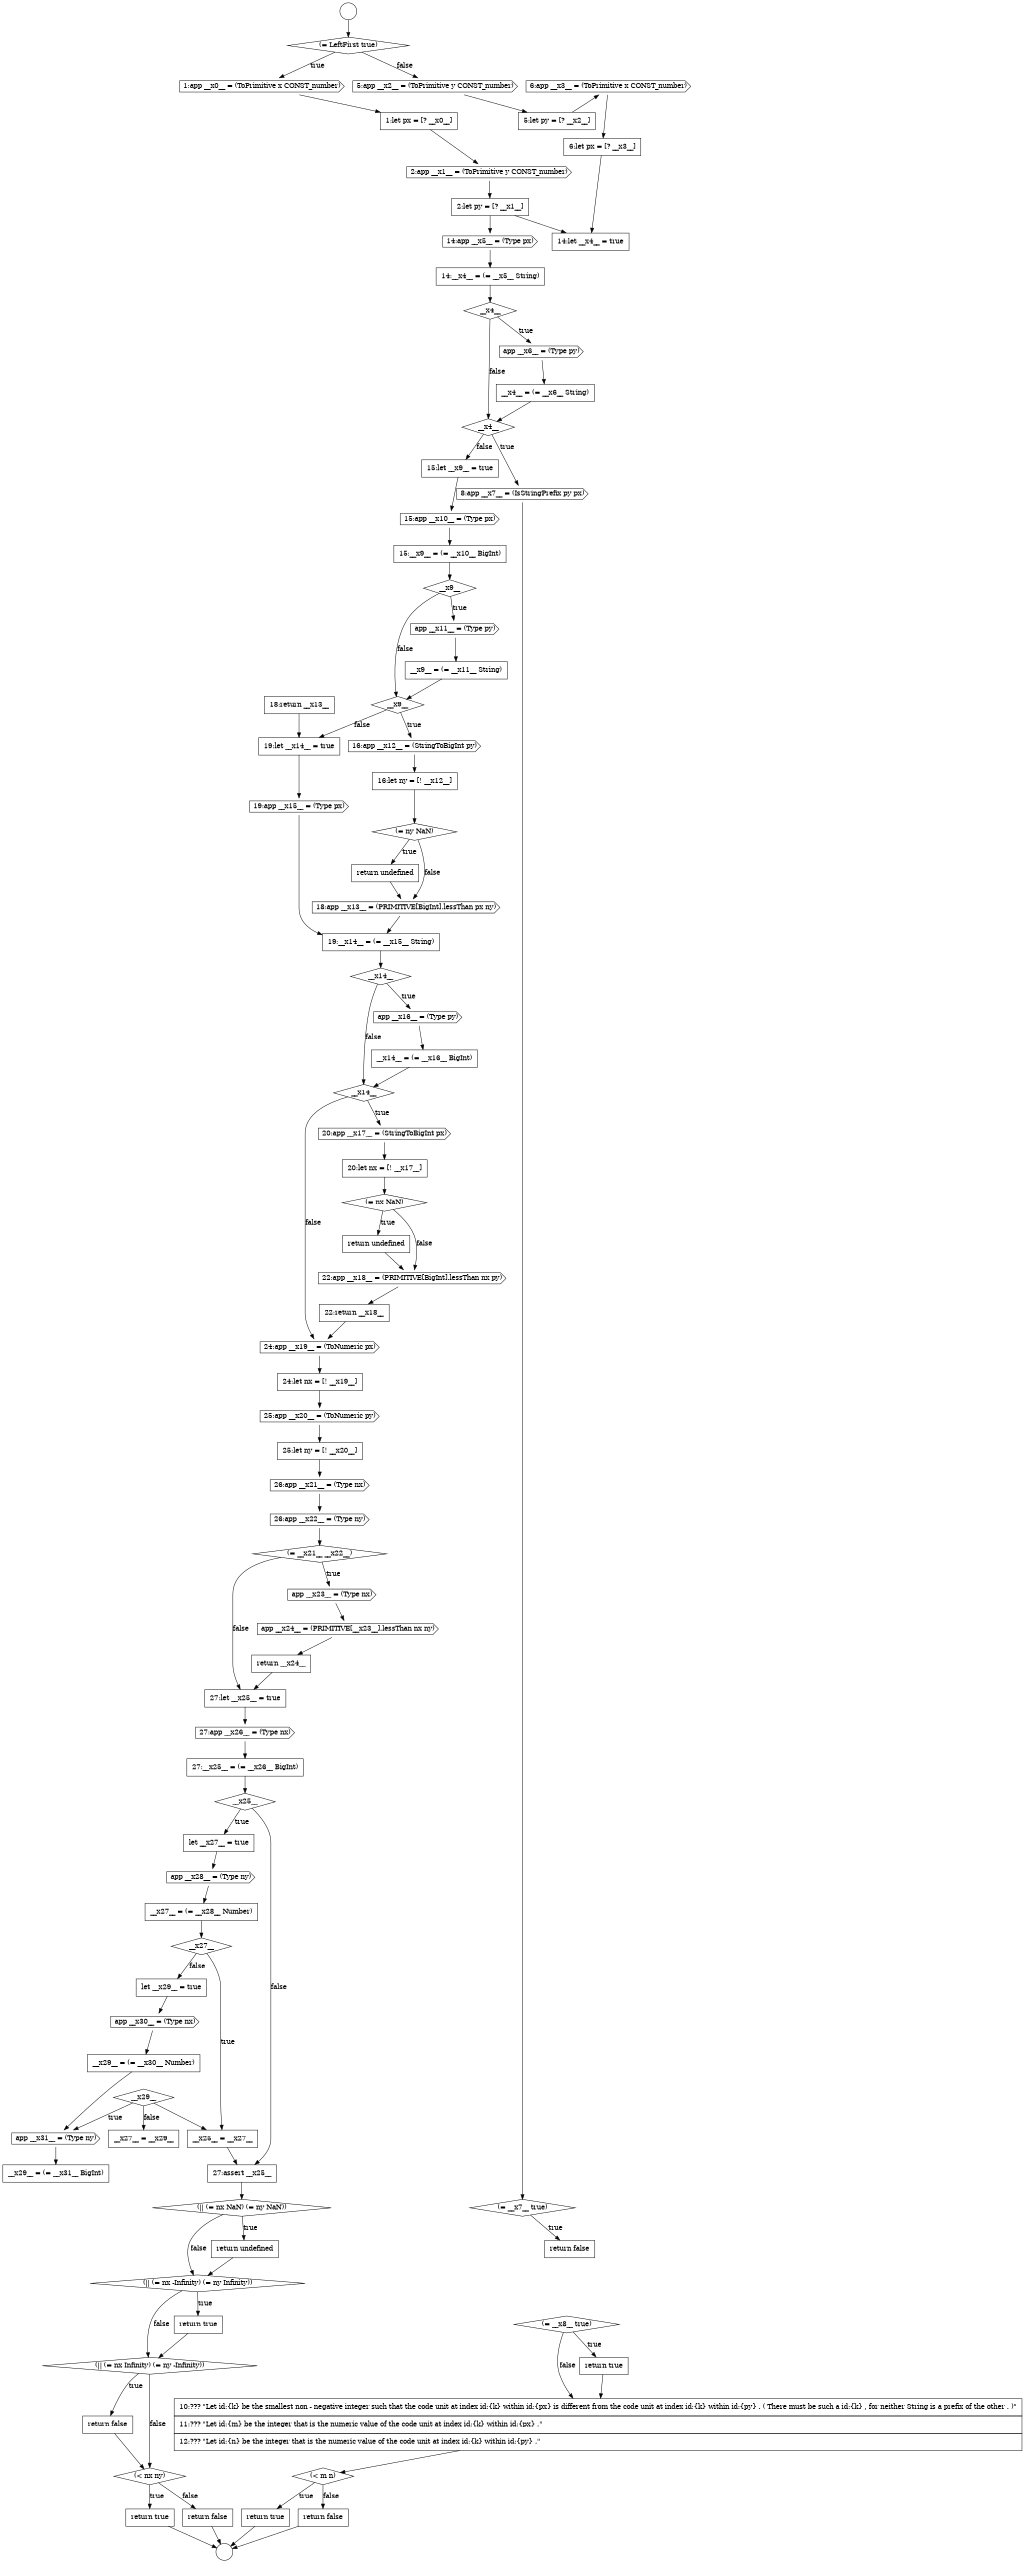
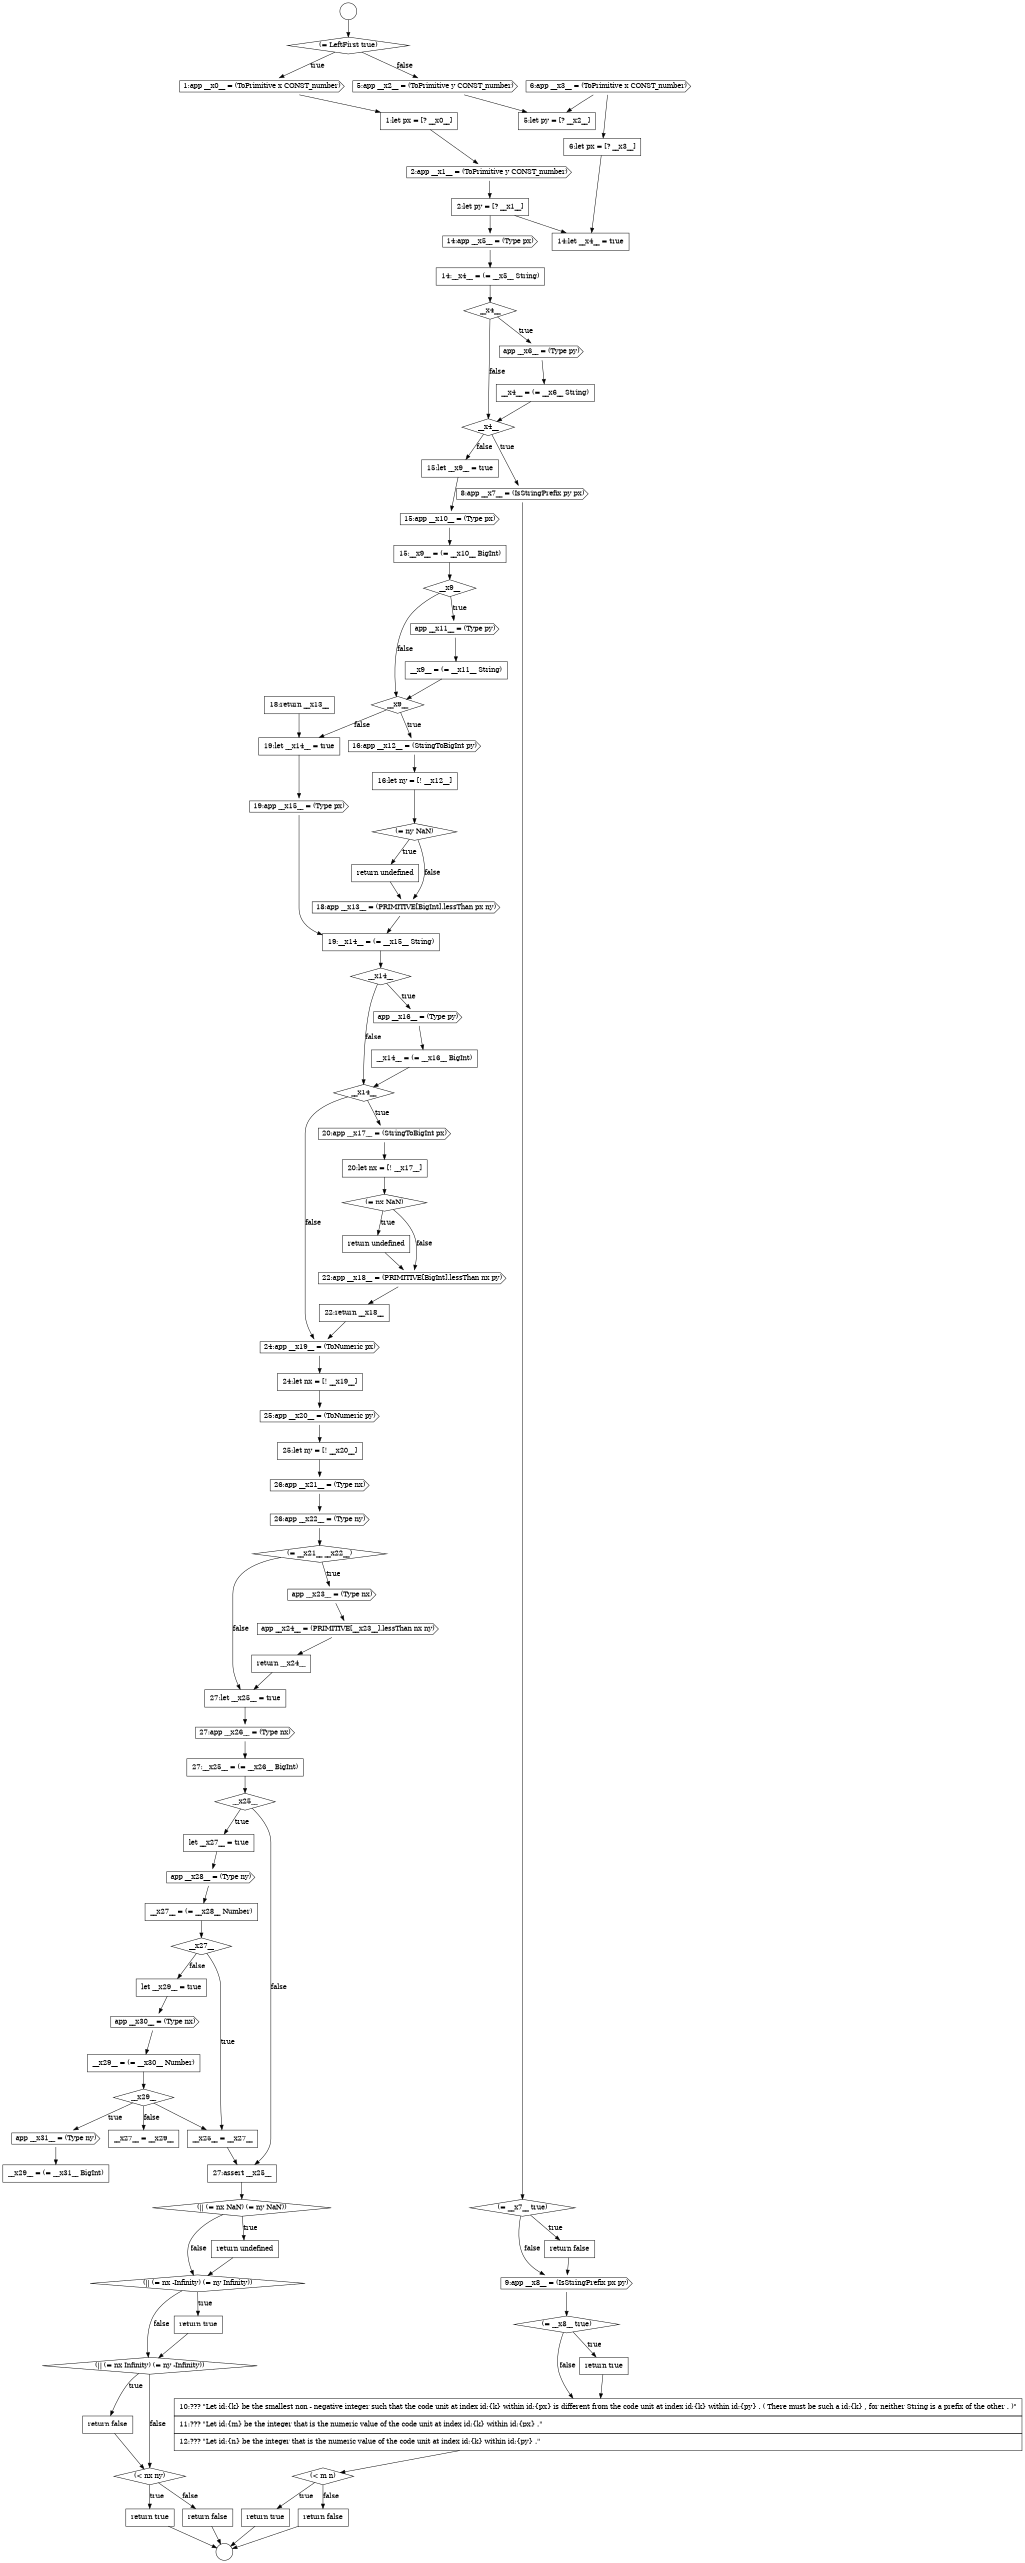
edge "5:let py = [? __x2__]" -> "6:app __x3__ = (ToPrimitive x CONST_number)": reversed
edge "__x29__ = (= __x30__ Number)" -> "app __x31__ = (Type ny)": now "__x29__ = (= __x30__ Number)" -> "__x29__"
node "9:app __x8__ = (IsStringPrefix px py)": added
